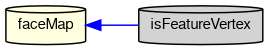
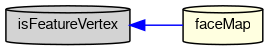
edge "isFeatureVertex" -> "faceMap": reversed
